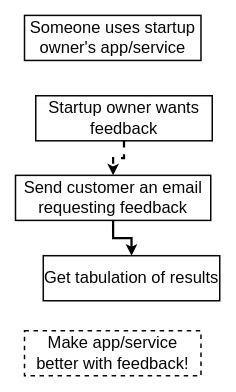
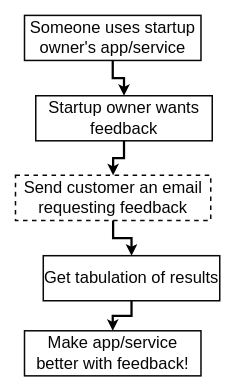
edge "Someone uses startup owner's app/service" -> "Startup owner wants feedback": added
edge "Startup owner wants feedback" -> "Send customer an email requesting feedback": style dashed -> solid
node "Send customer an email requesting feedback": style solid -> dashed
edge "Get tabulation of results" -> "Make app/service better with feedback!": added
node "Make app/service better with feedback!": style dashed -> solid
